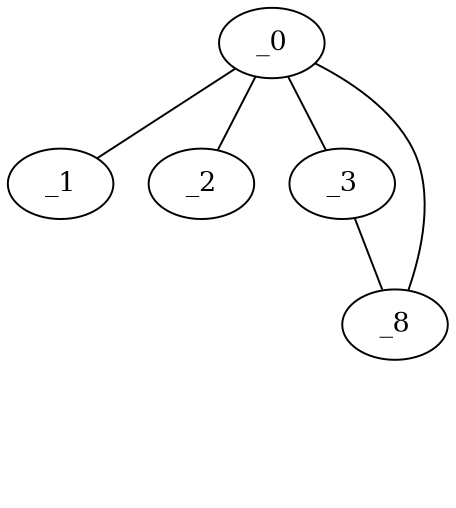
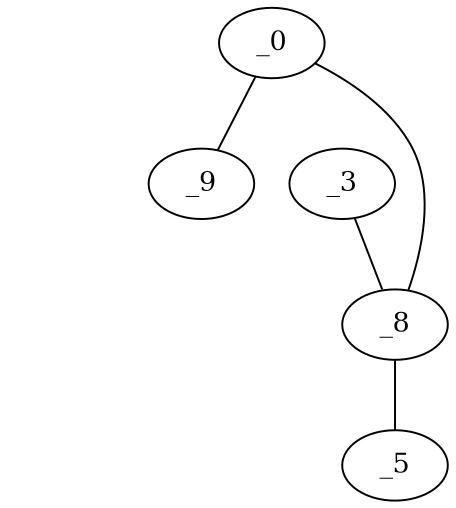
edge "_0" -- "_3": removed
node "_1": removed
node "_2": label "_2" -> "_9"
node "_5": added
